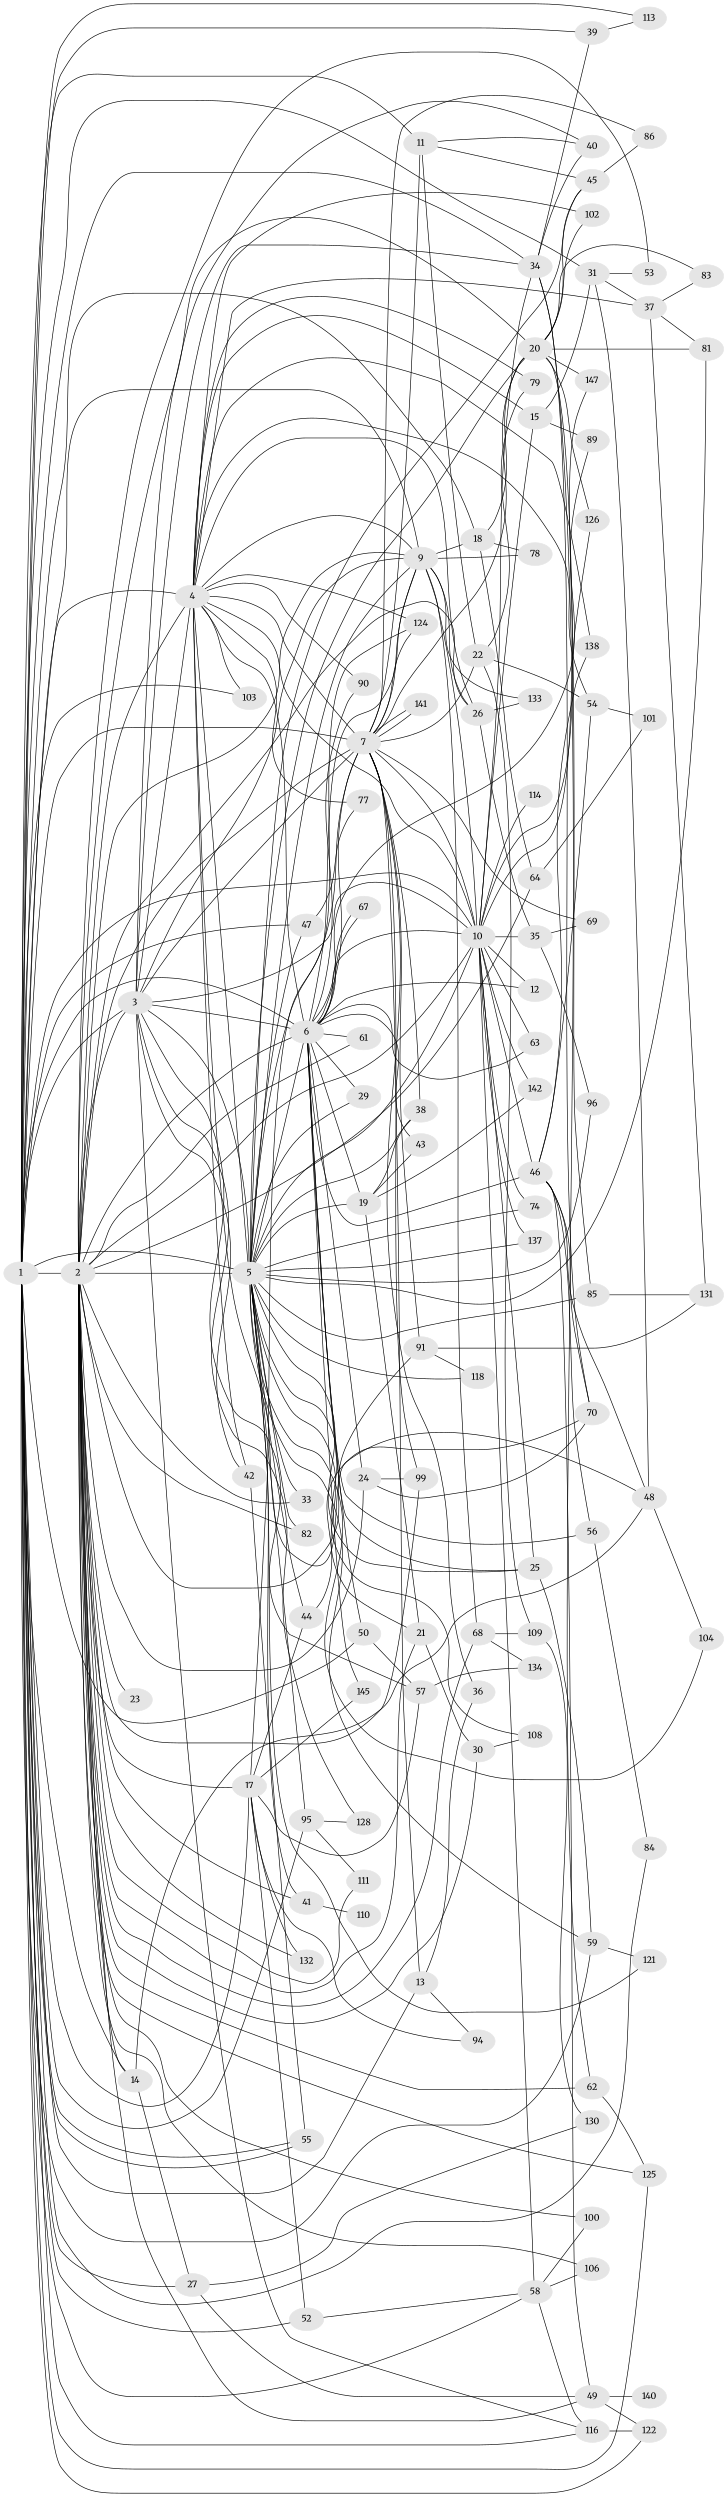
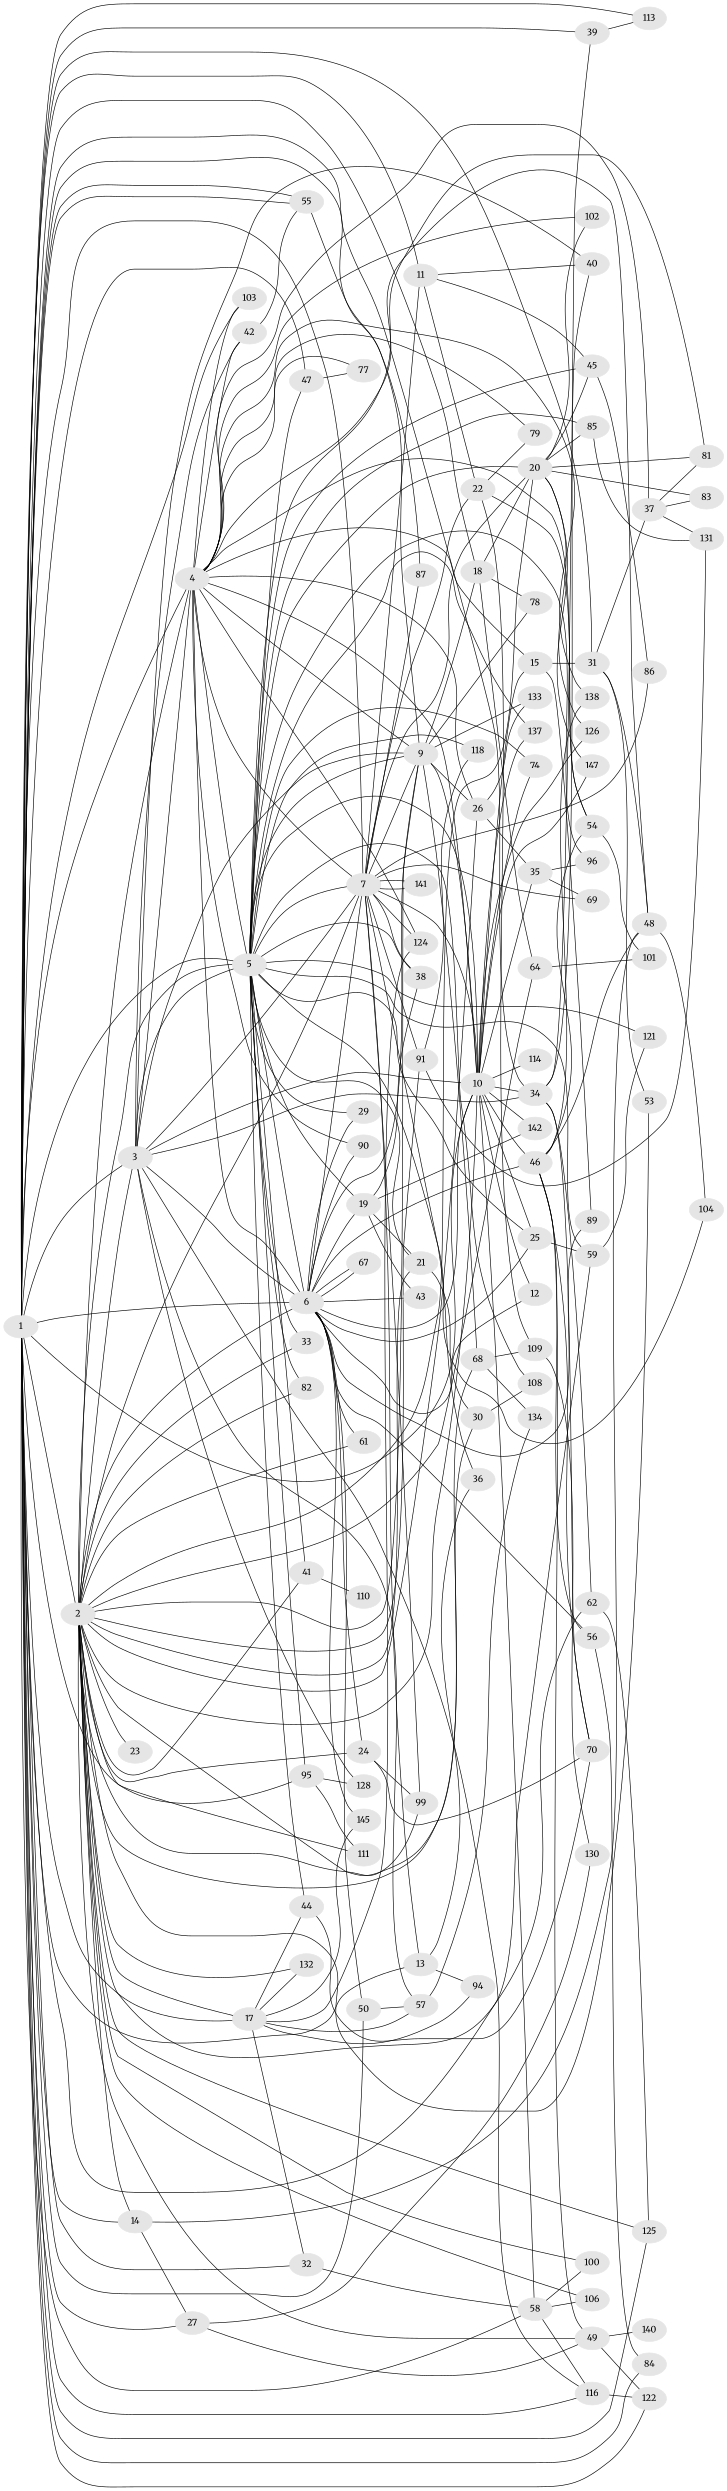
node "87": added
node "63": removed
node "52": label "52" -> "32"
